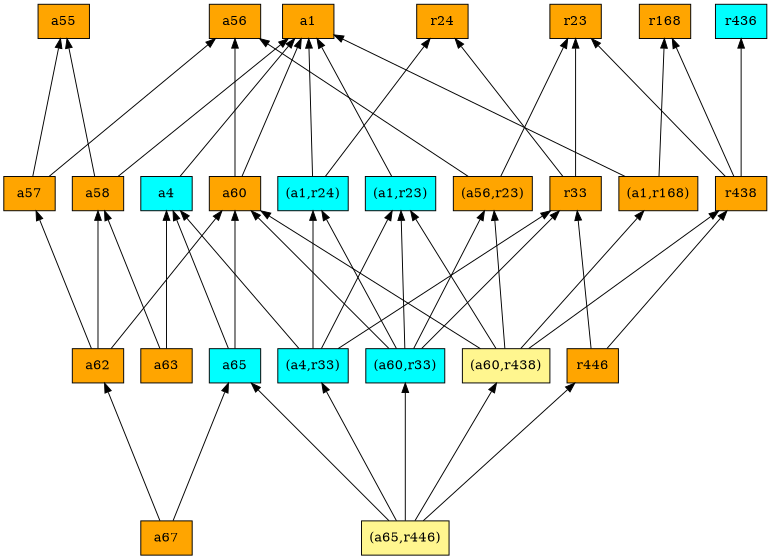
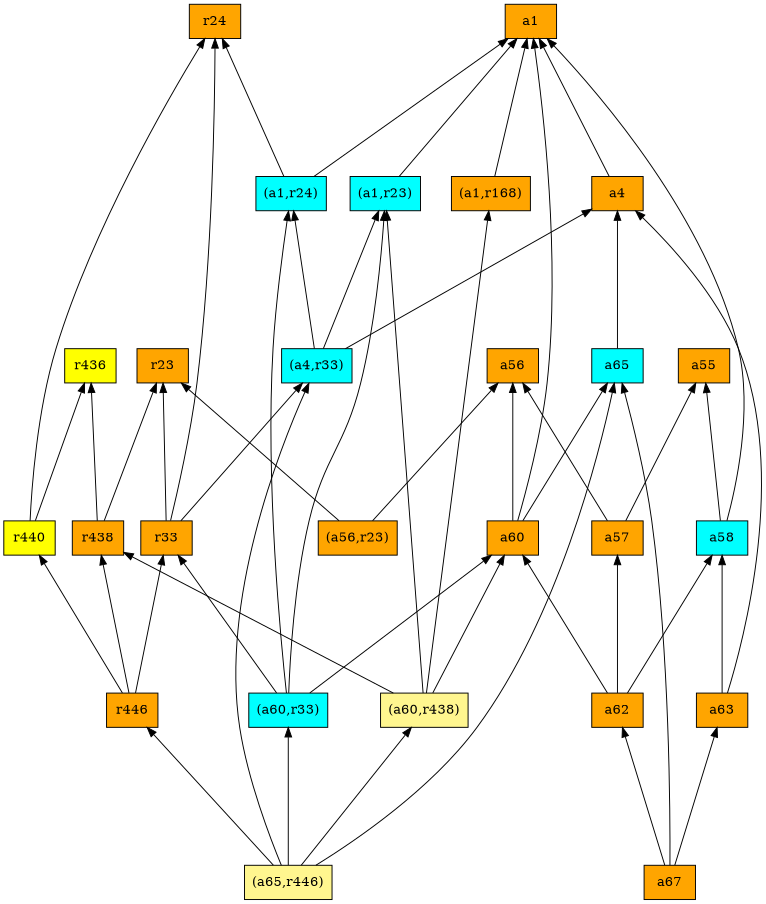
node "r168": removed
node "r436": fillcolor cyan -> yellow
node "a58": fillcolor orange -> cyan
node "a4": fillcolor cyan -> orange
edge "(a4,r33)" -> "r33": reversed
edge "a65" -> "a60": reversed
edge "(a60,r438)" -> "(a56,r23)": removed
edge "(a60,r33)" -> "(a56,r23)": removed
node "r440": added
edge "a67" -> "a63": added
